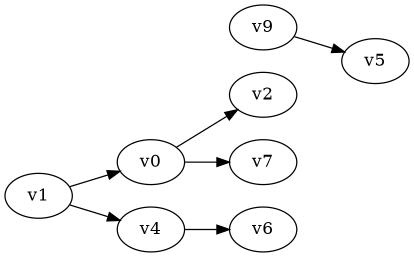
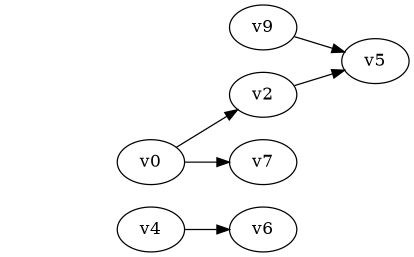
edge "v2" -> "v5": added
node "v1": removed
